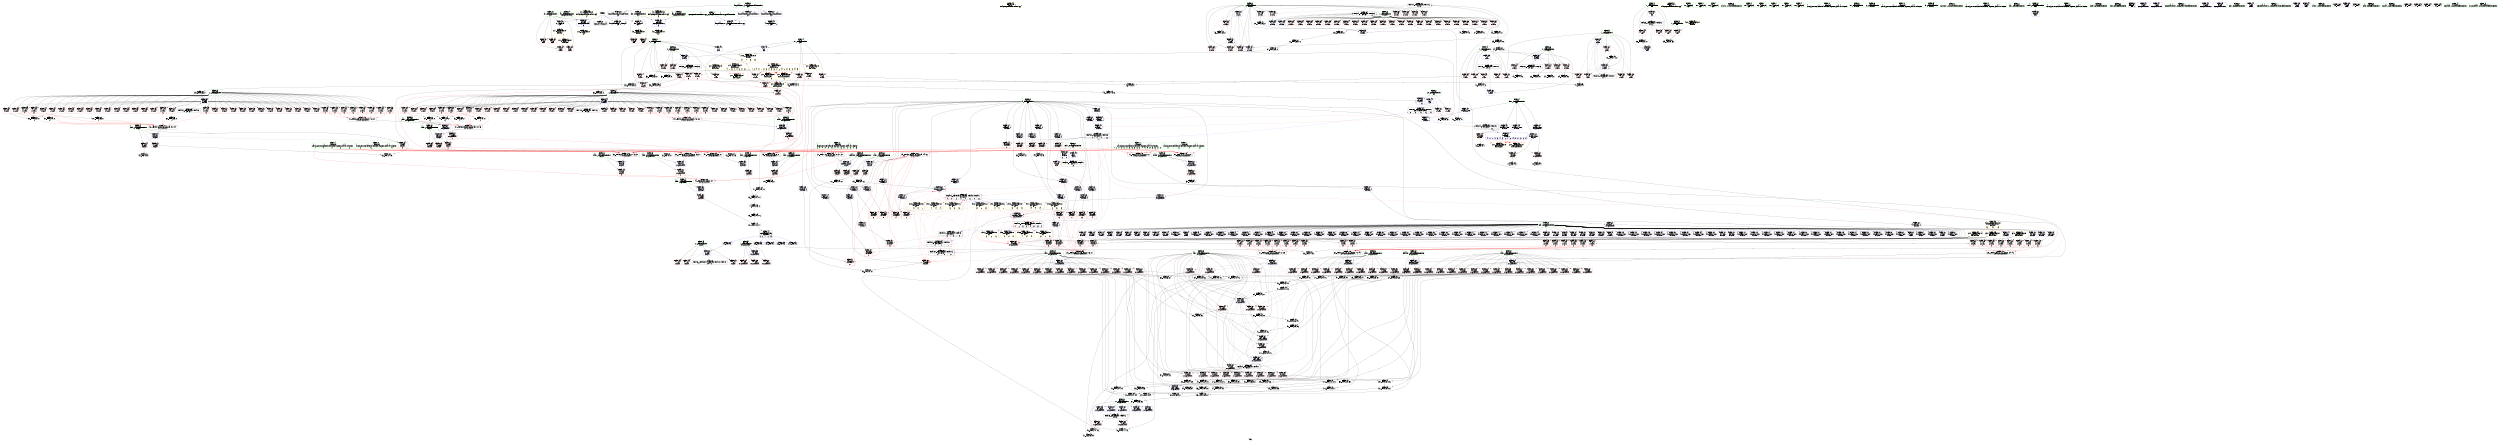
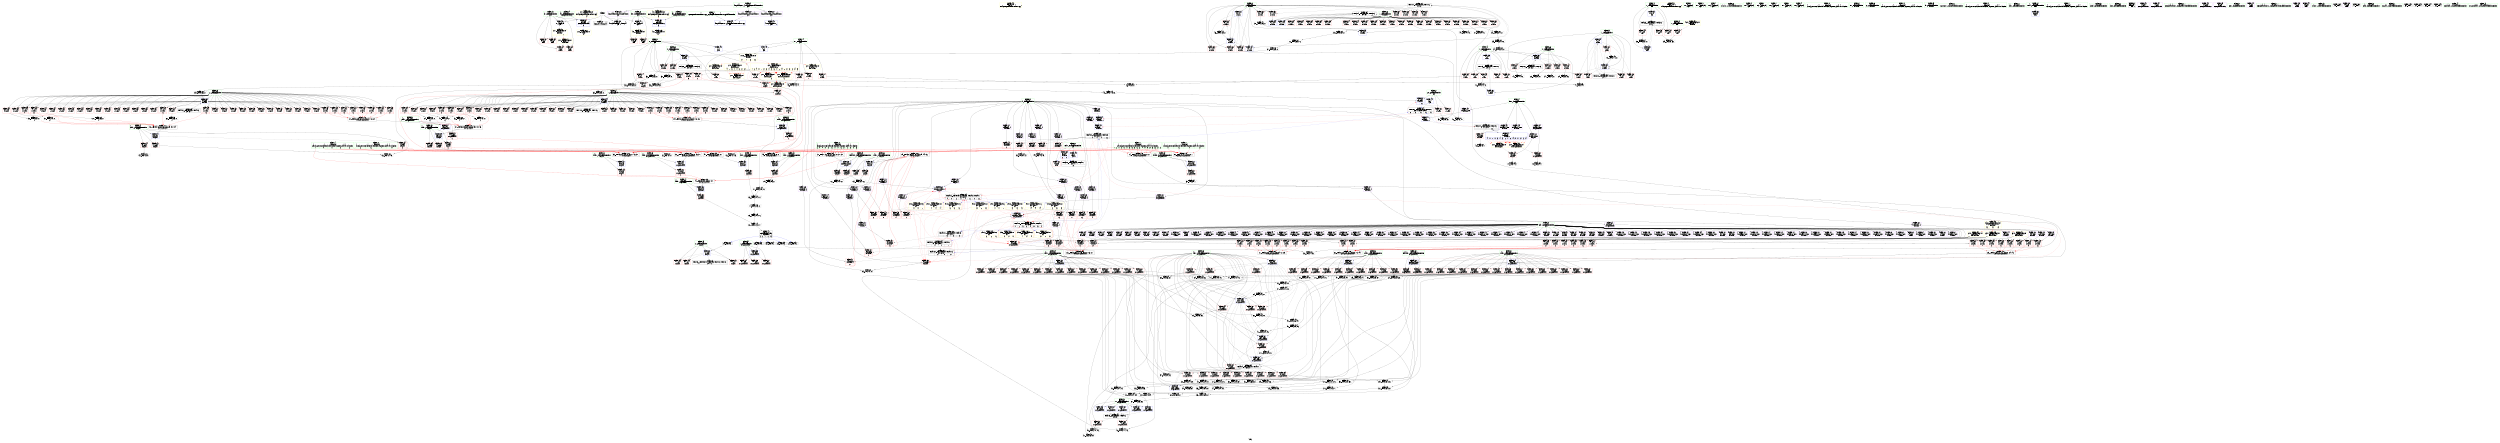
node "NodeID: 341": removed
